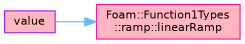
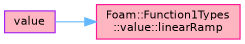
node "Foam::Function1Types ::ramp::linearRamp": label "Foam::Function1Types ::ramp::linearRamp" -> "Foam::Function1Types ::value::linearRamp"
